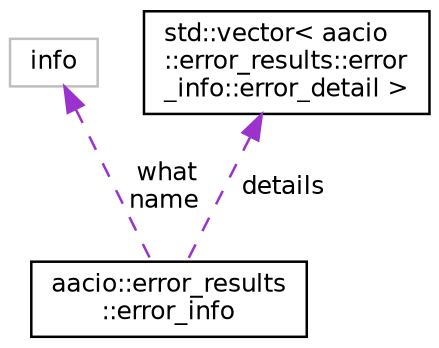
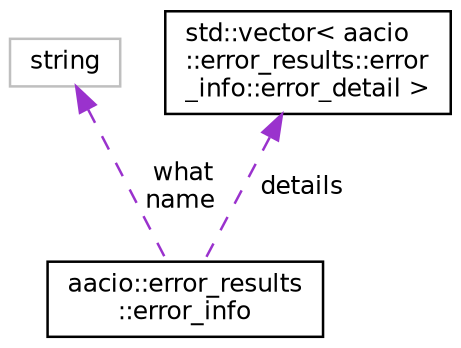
node "info": label "info" -> "string"
